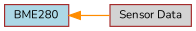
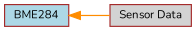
node "BME280": label "BME280" -> "BME284"
